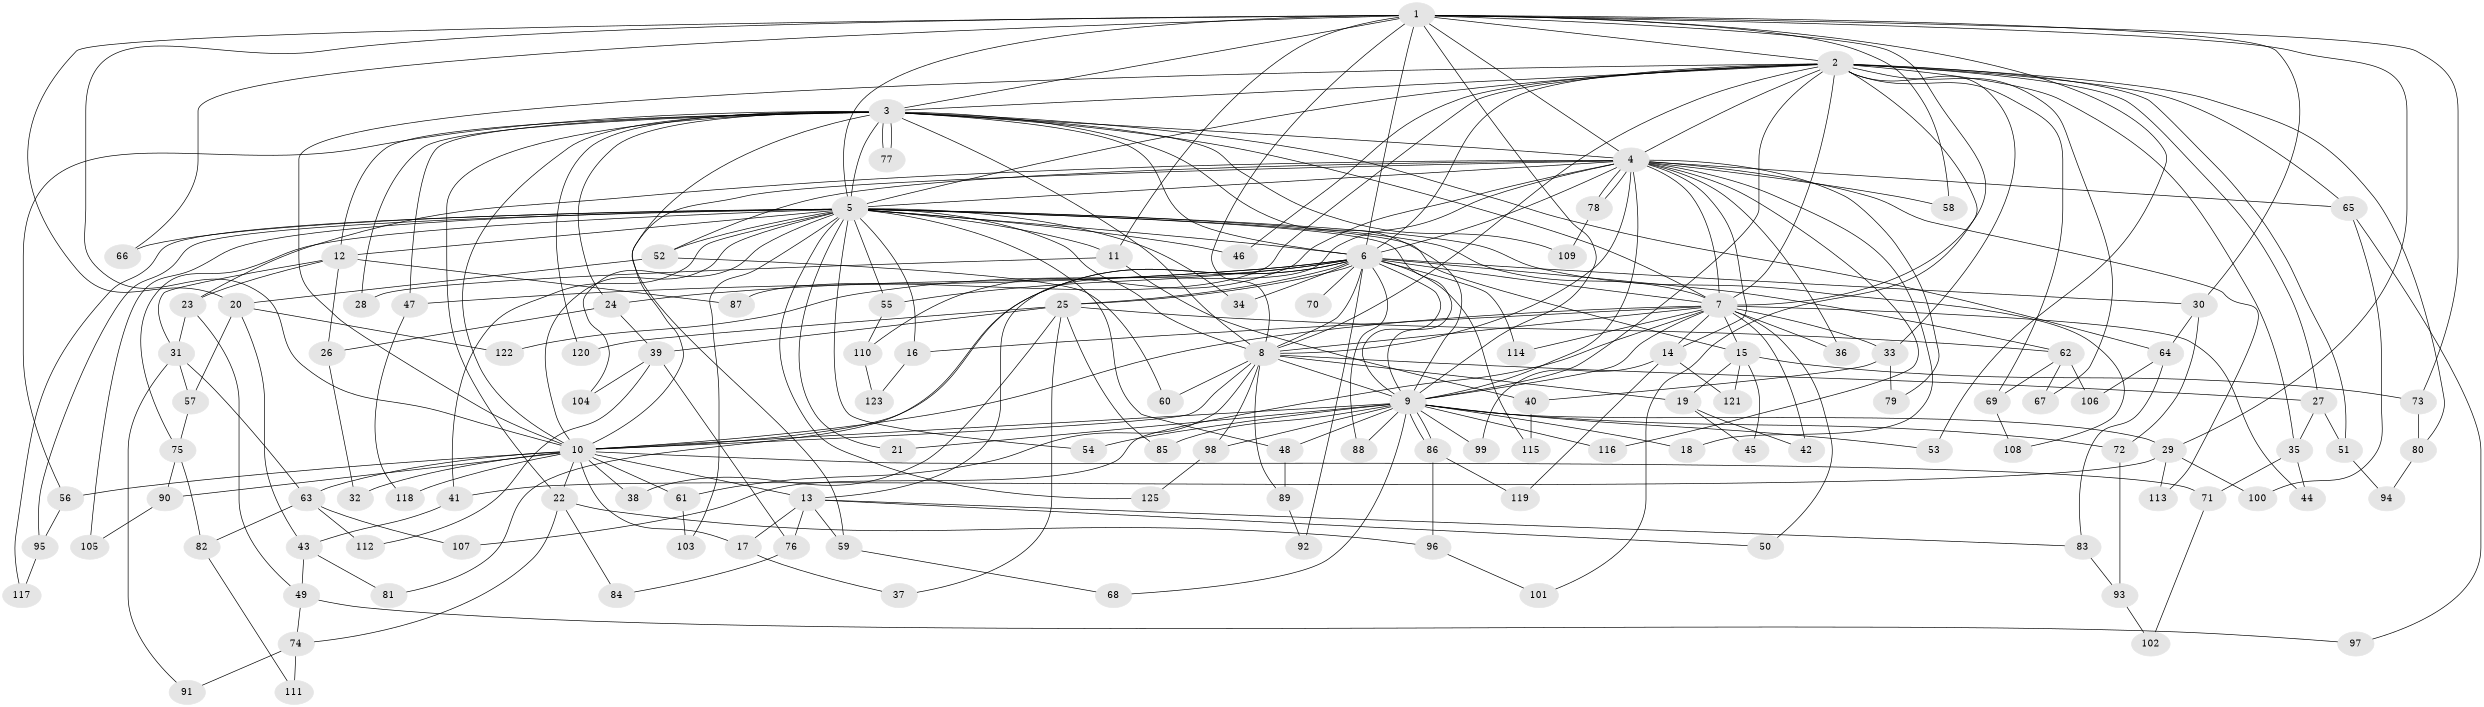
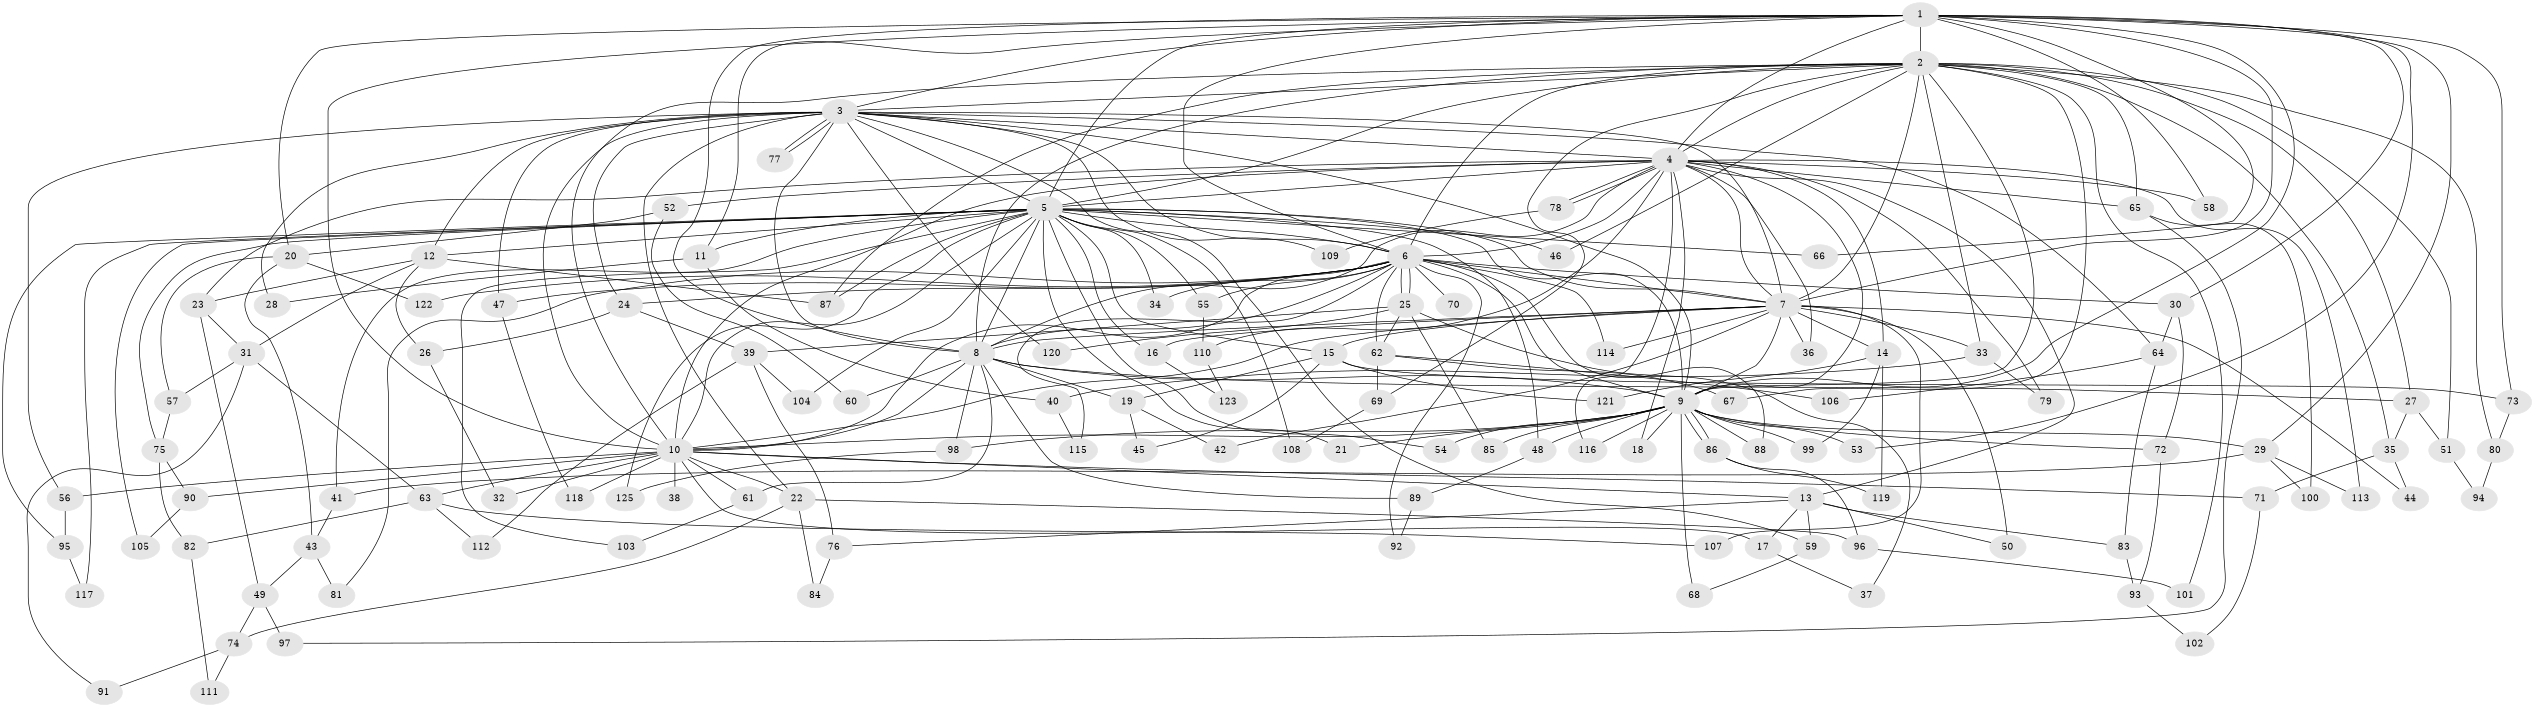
edge "5" -- "52": now "5" -- "87"
edge "25" -- "38": removed
